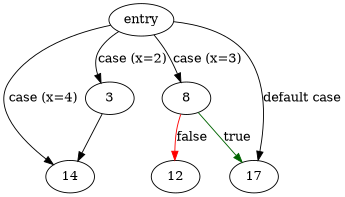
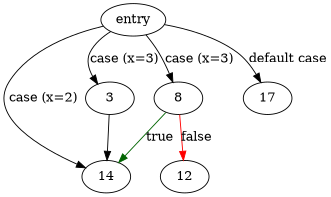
edge "entry" -> "3": label "case (x=2)" -> "case (x=3)"
edge "entry" -> "14": label "case (x=4)" -> "case (x=2)"
edge "8" -> "17": now "8" -> "14"
